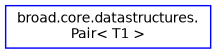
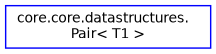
node "broad.core.datastructures. Pair< T1 >": label "broad.core.datastructures. Pair< T1 >" -> "core.core.datastructures. Pair< T1 >"
